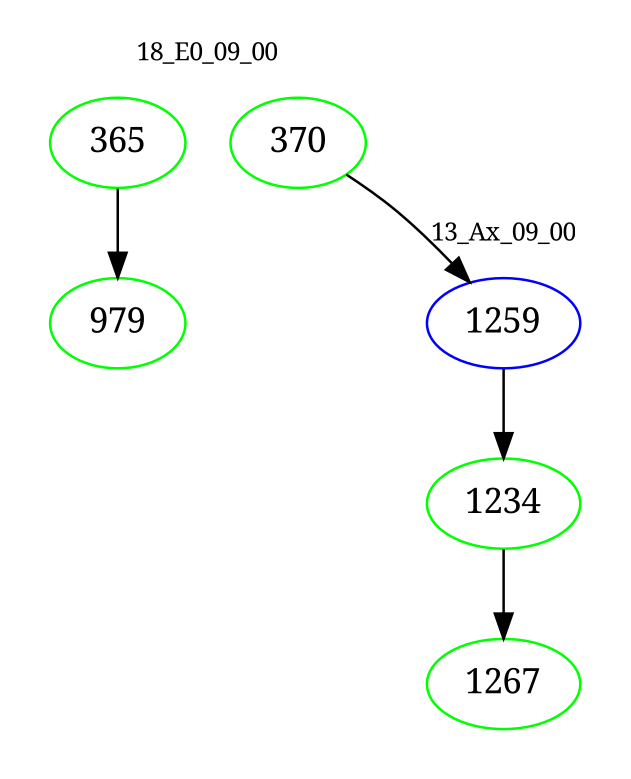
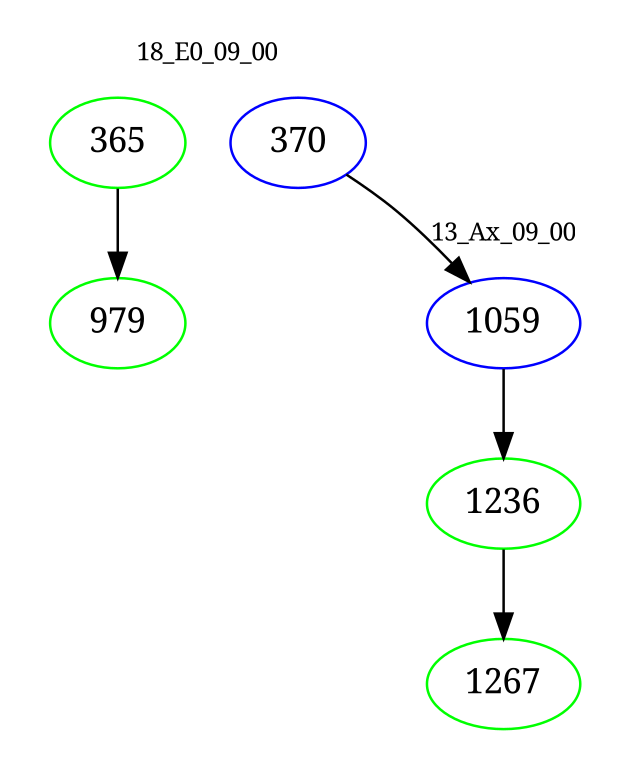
node "370": color green -> blue
node "1259": label "1259" -> "1059"
node "1234": label "1234" -> "1236"
